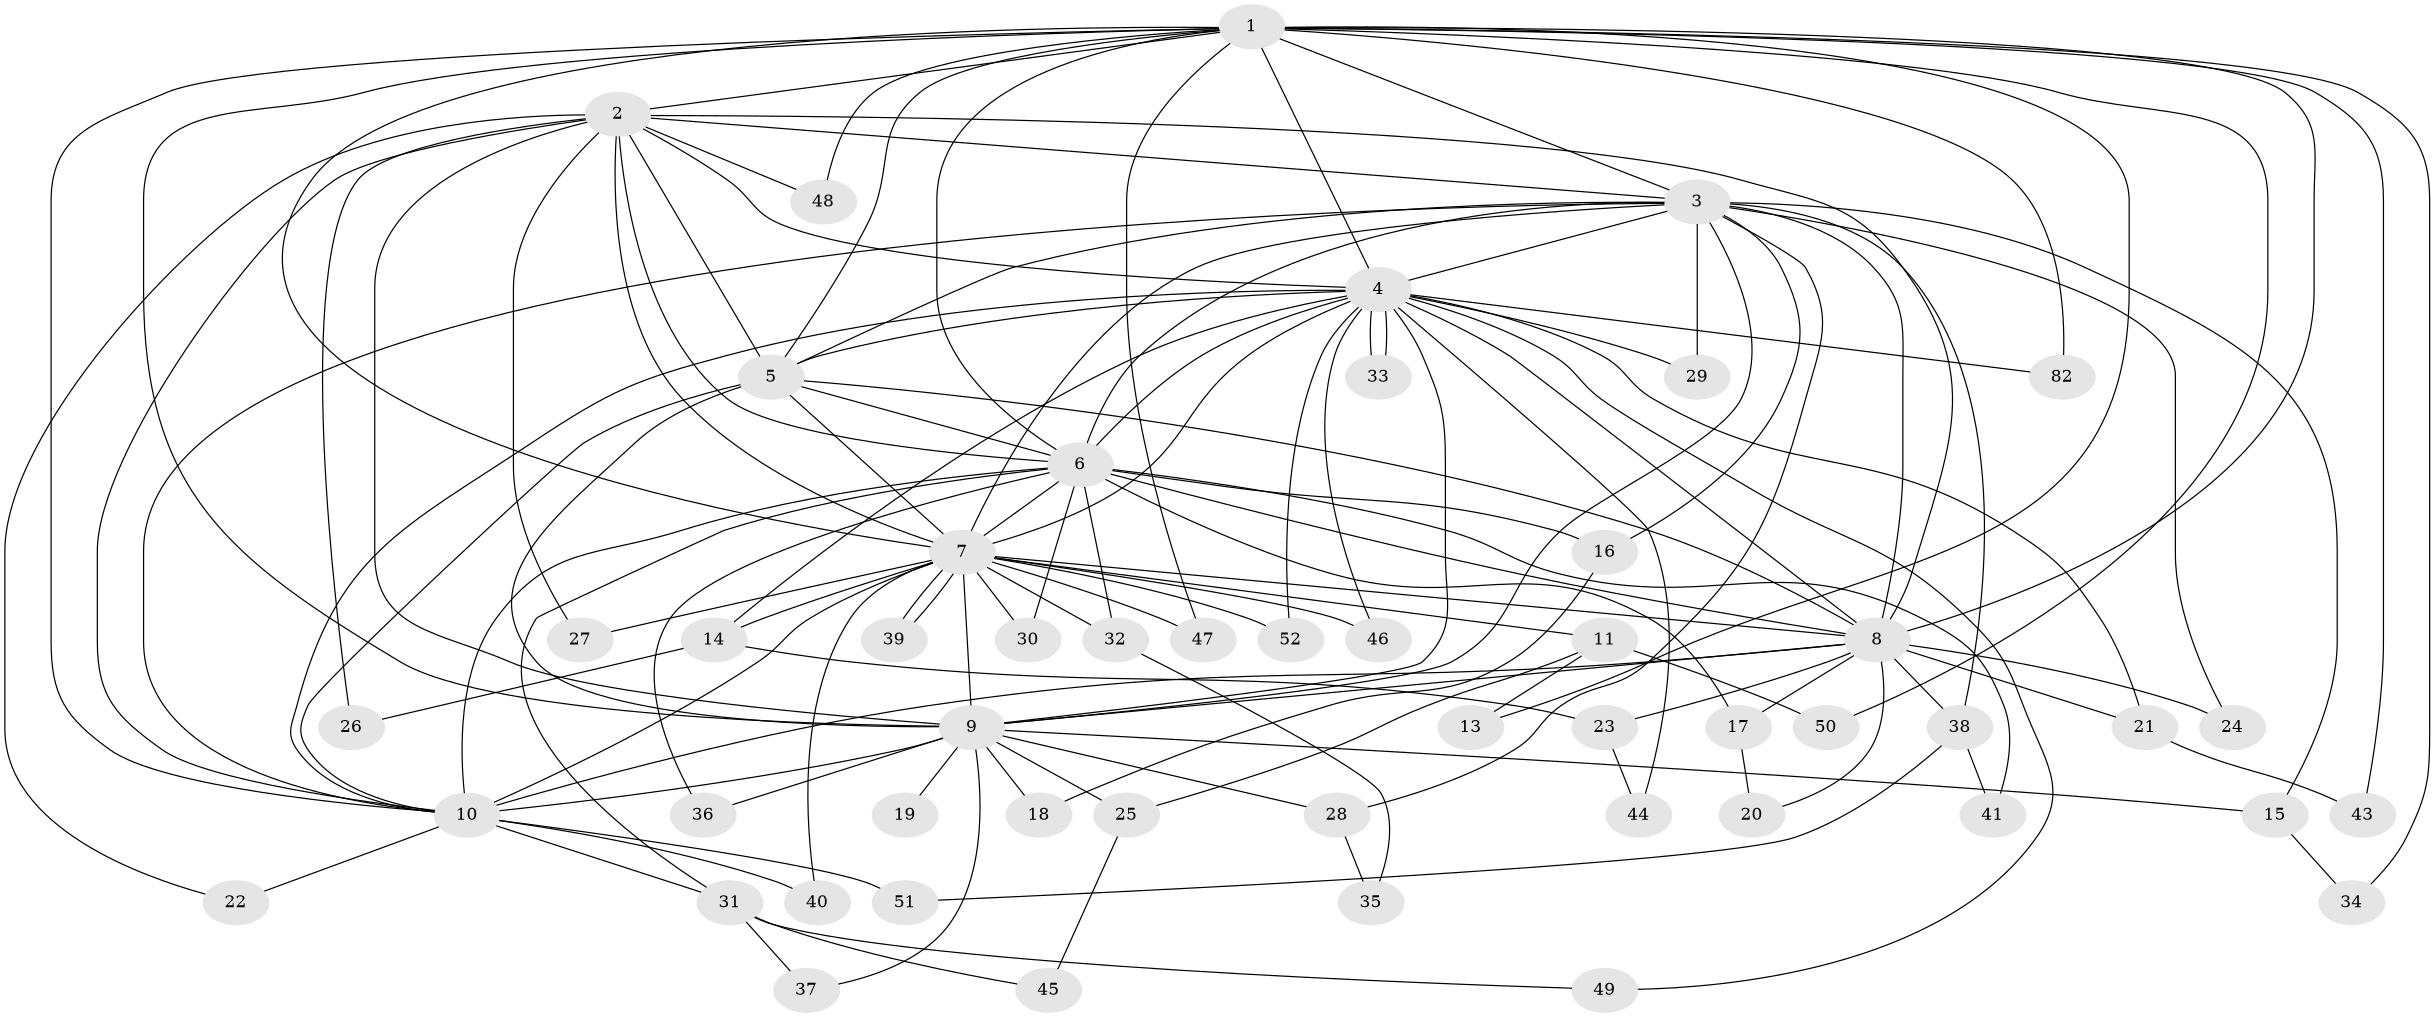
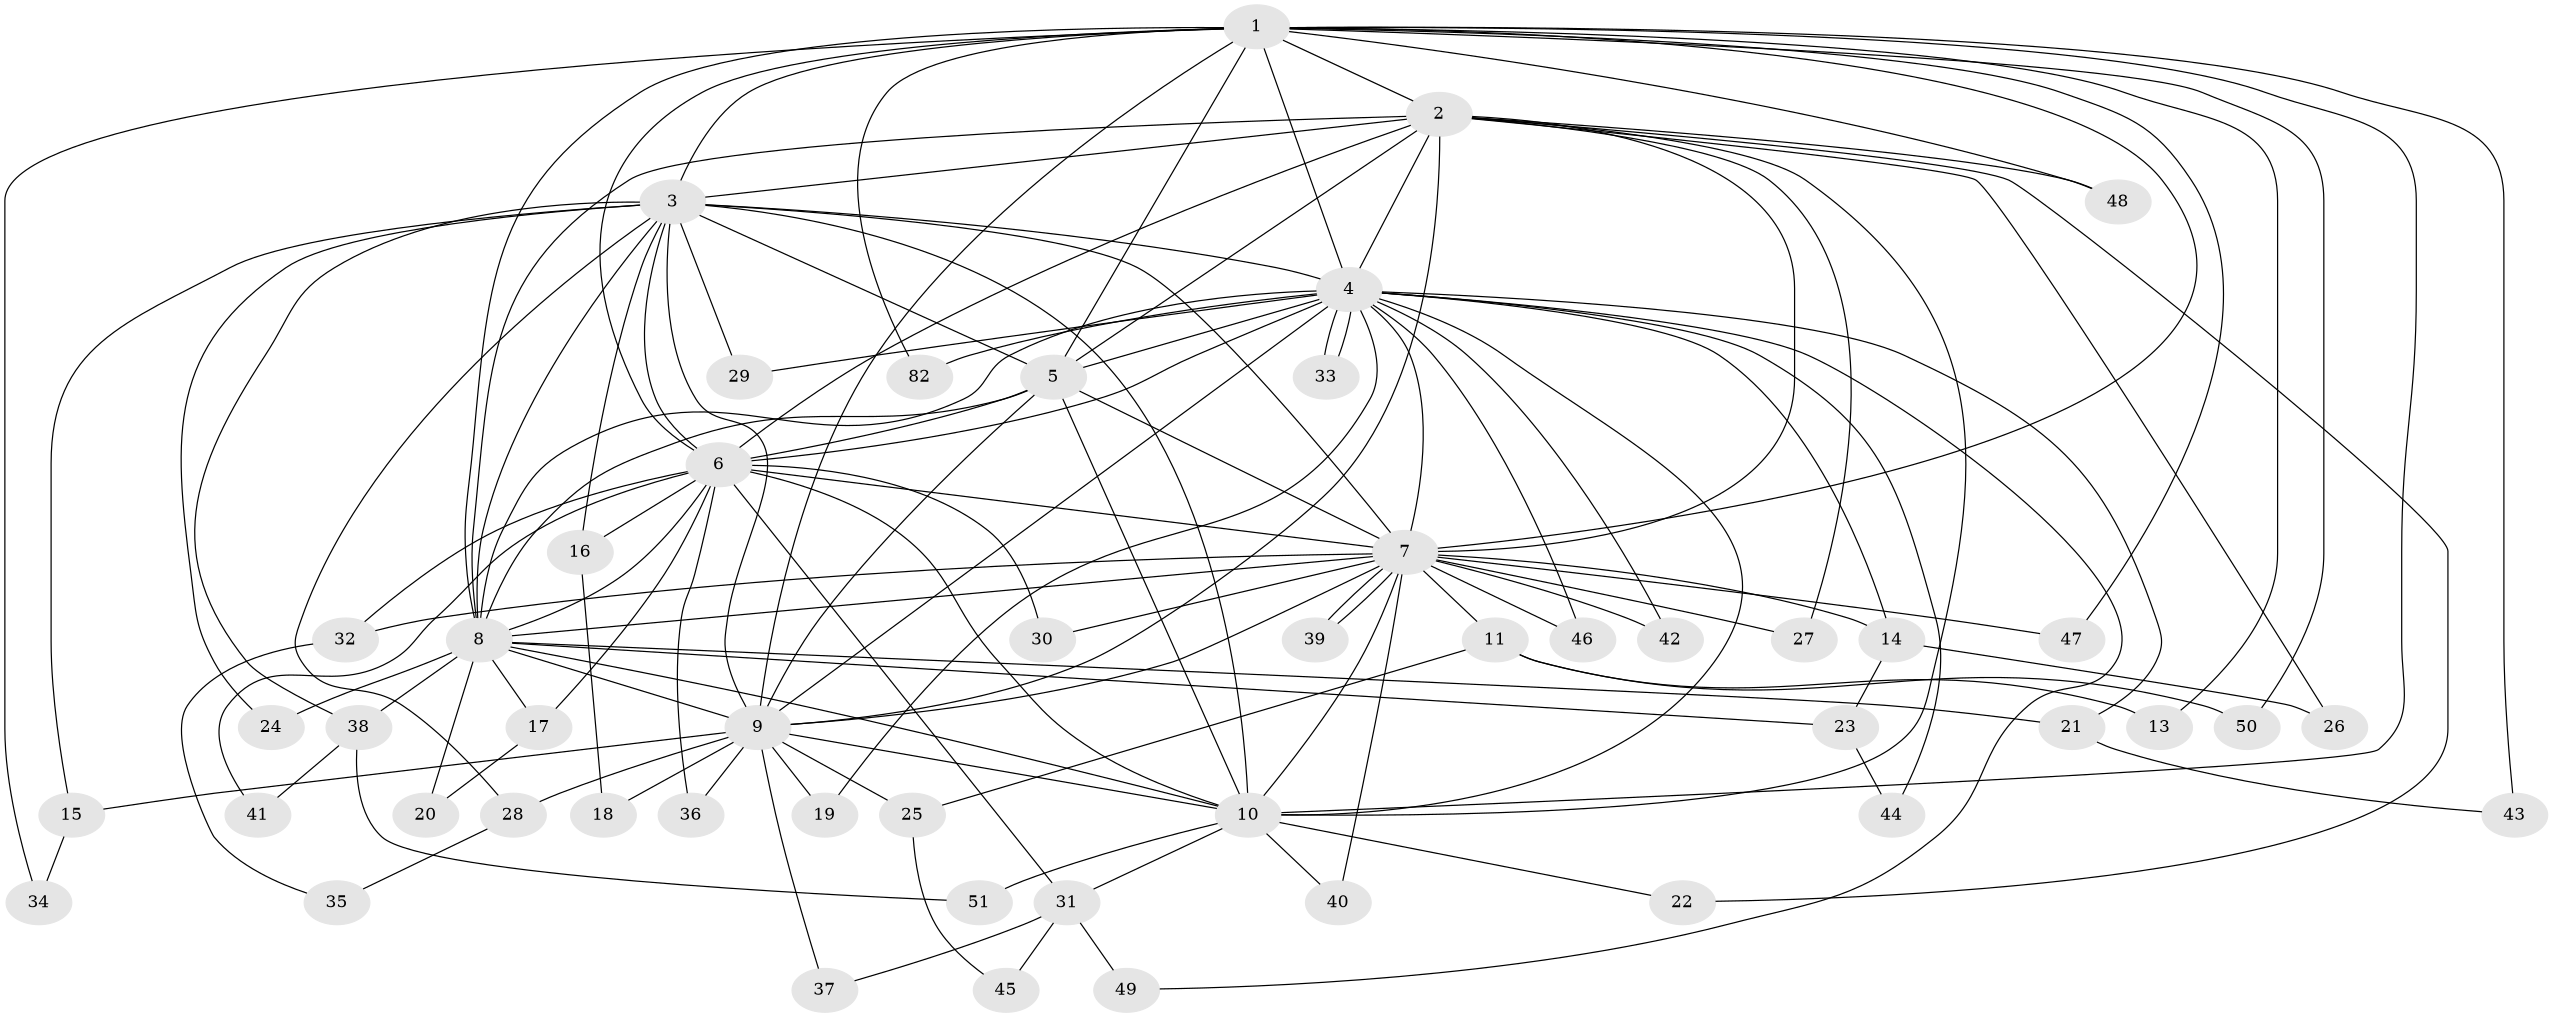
edge "4" -- "19": added
node "52": label "52" -> "42"
